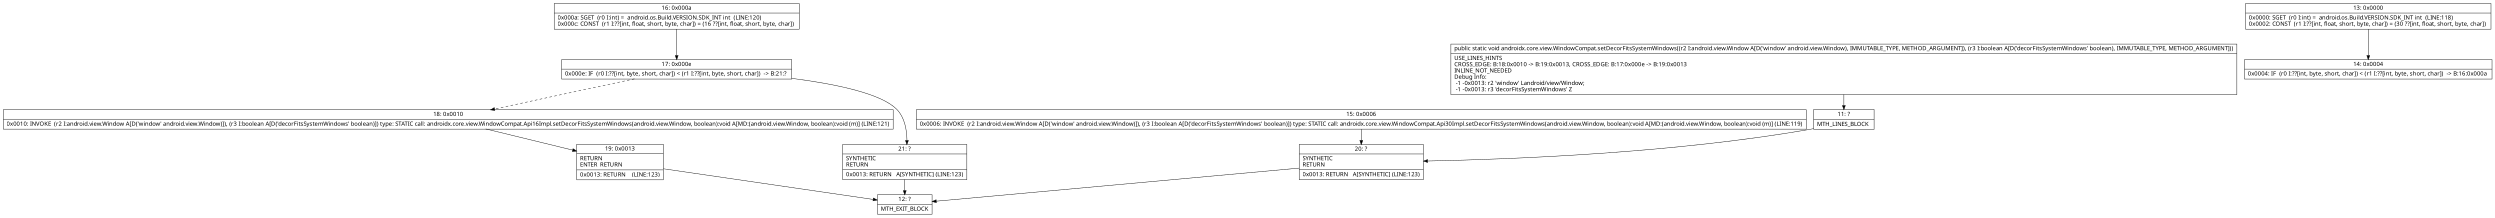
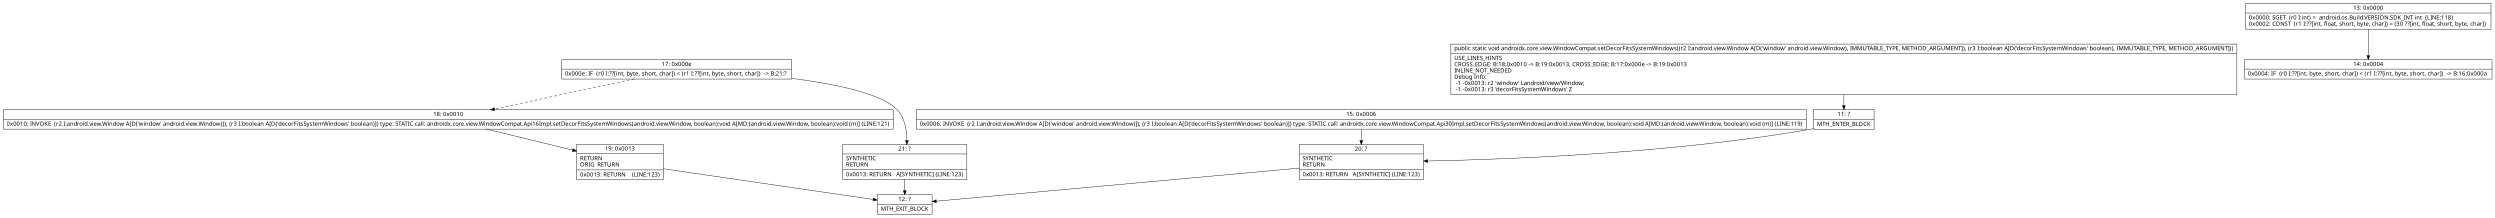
node "16: 0x000a": removed
node "11: ?": text "MTH_LINES_BLOCK" -> "MTH_ENTER_BLOCK"
node "19: 0x0013": text "ENTER_RETURN" -> "ORIG_RETURN"
